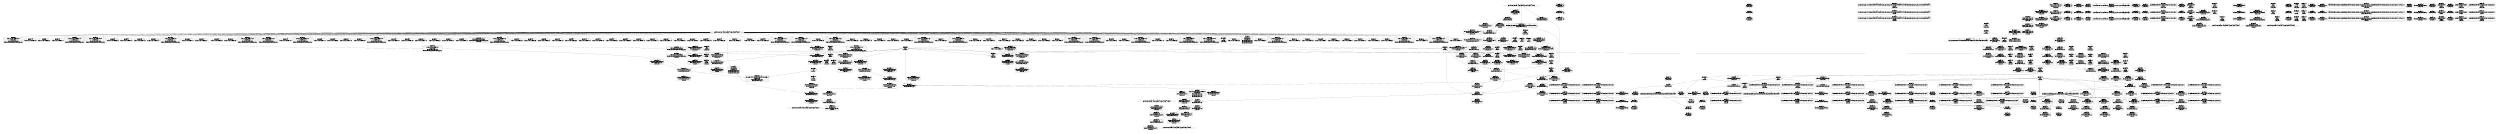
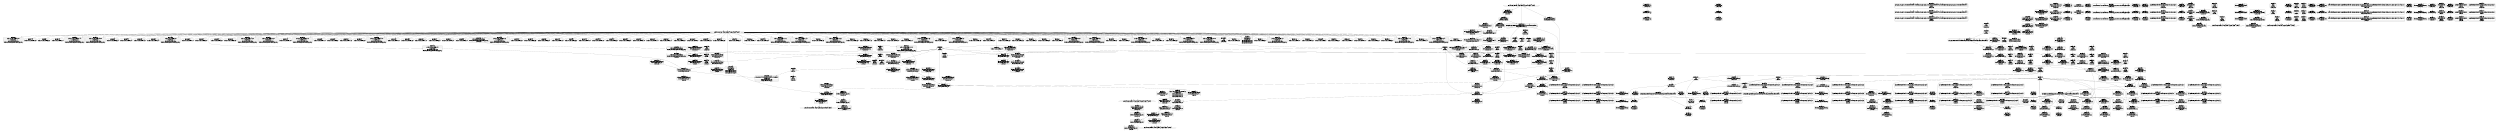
node "CE0x3f28cd0": removed
